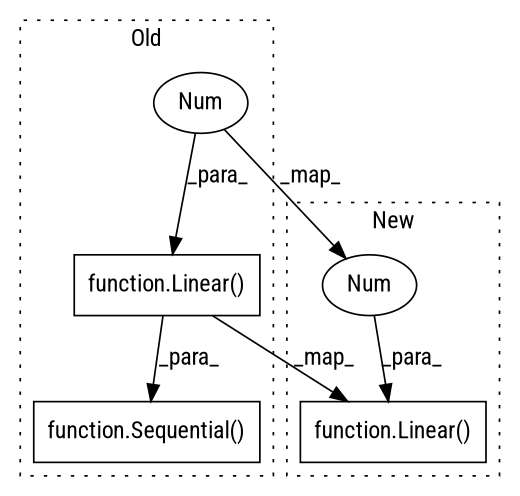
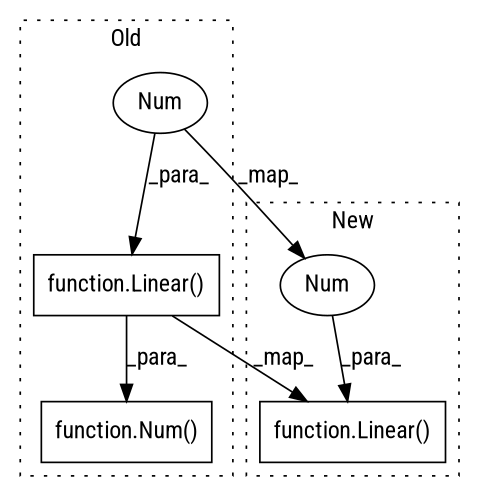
node "function.Sequential()": label "function.Sequential()" -> "function.Num()"
